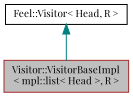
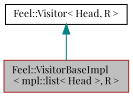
node "Visitor::VisitorBaseImpl < mpl::list< Head >, R >": label "Visitor::VisitorBaseImpl < mpl::list< Head >, R >" -> "Feel::VisitorBaseImpl < mpl::list< Head >, R >"
